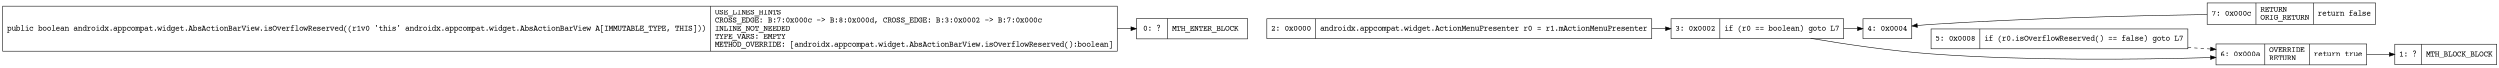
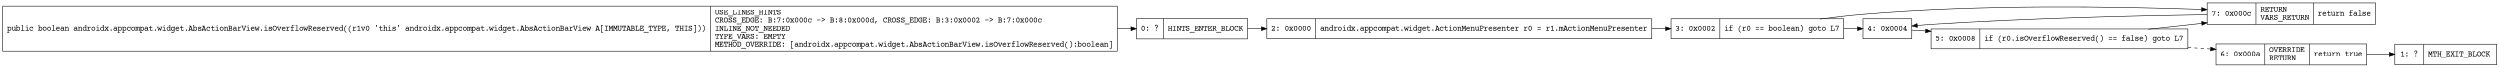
node "7: 0x000c": text "ORIG_RETURN" -> "VARS_RETURN"
edge "5: 0x0008" -> "7: 0x000c": added
node "0: ?": text "MTH_ENTER_BLOCK" -> "HINTS_ENTER_BLOCK"
edge "0: ?" -> "2: 0x0000": added
edge "4: 0x0004" -> "5: 0x0008": added
node "1: ?": text "MTH_BLOCK_BLOCK" -> "MTH_EXIT_BLOCK"
edge "3: 0x0002" -> "6: 0x000a": now "3: 0x0002" -> "7: 0x000c"
